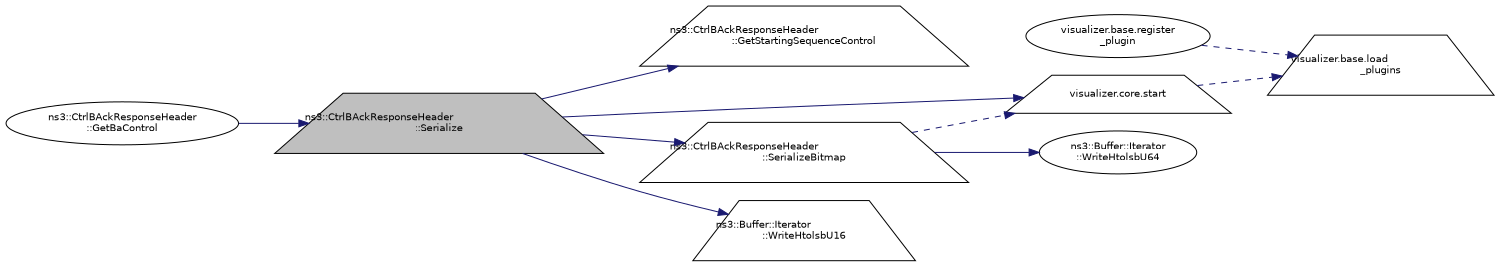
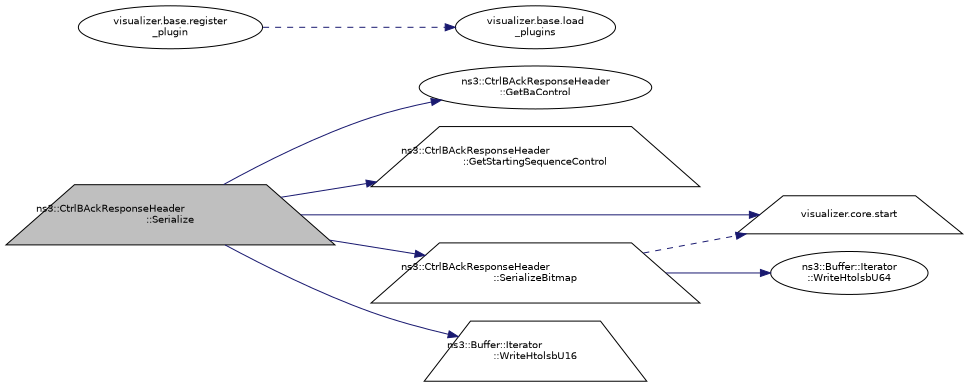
node "visualizer.base.load _plugins": shape trapezium -> ellipse
edge "visualizer.core.start" -> "visualizer.base.load _plugins": removed
edge "ns3::CtrlBAckResponseHeader ::GetBaControl" -> "ns3::CtrlBAckResponseHeader ::Serialize": reversed
